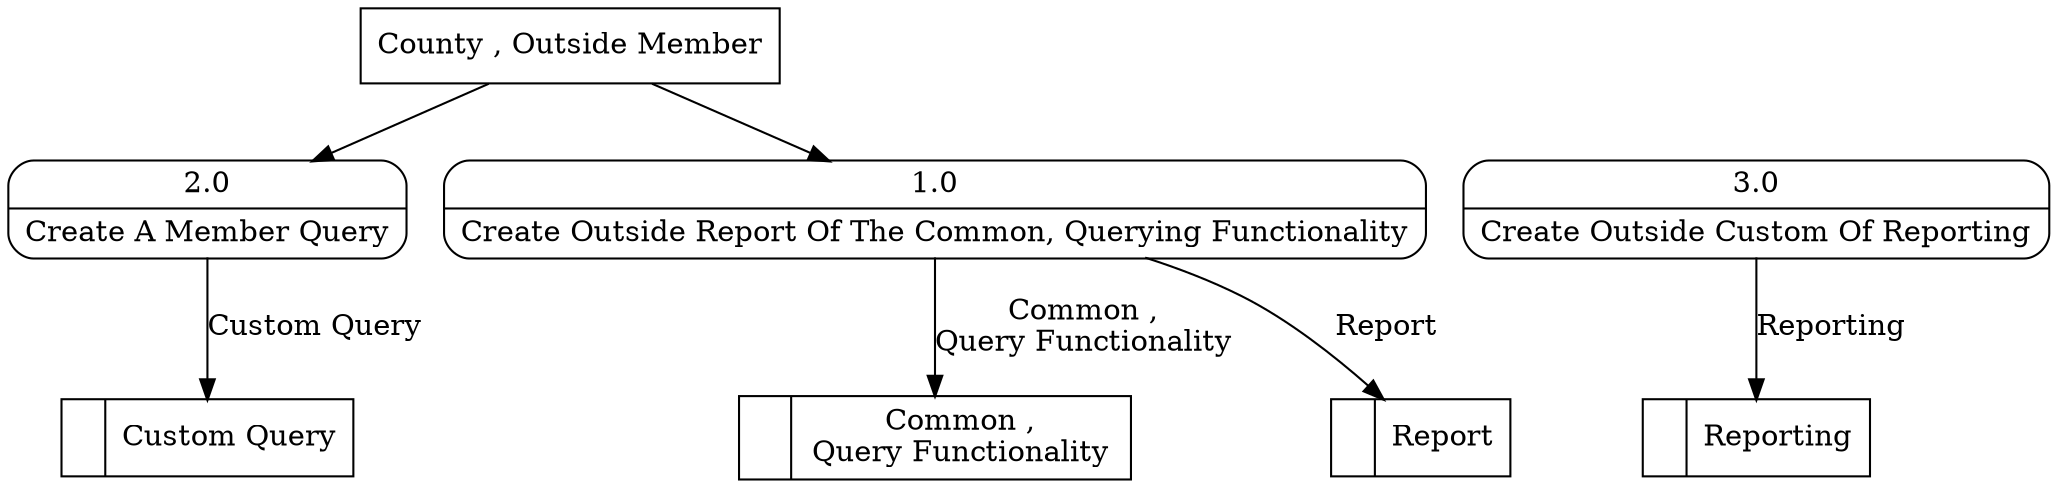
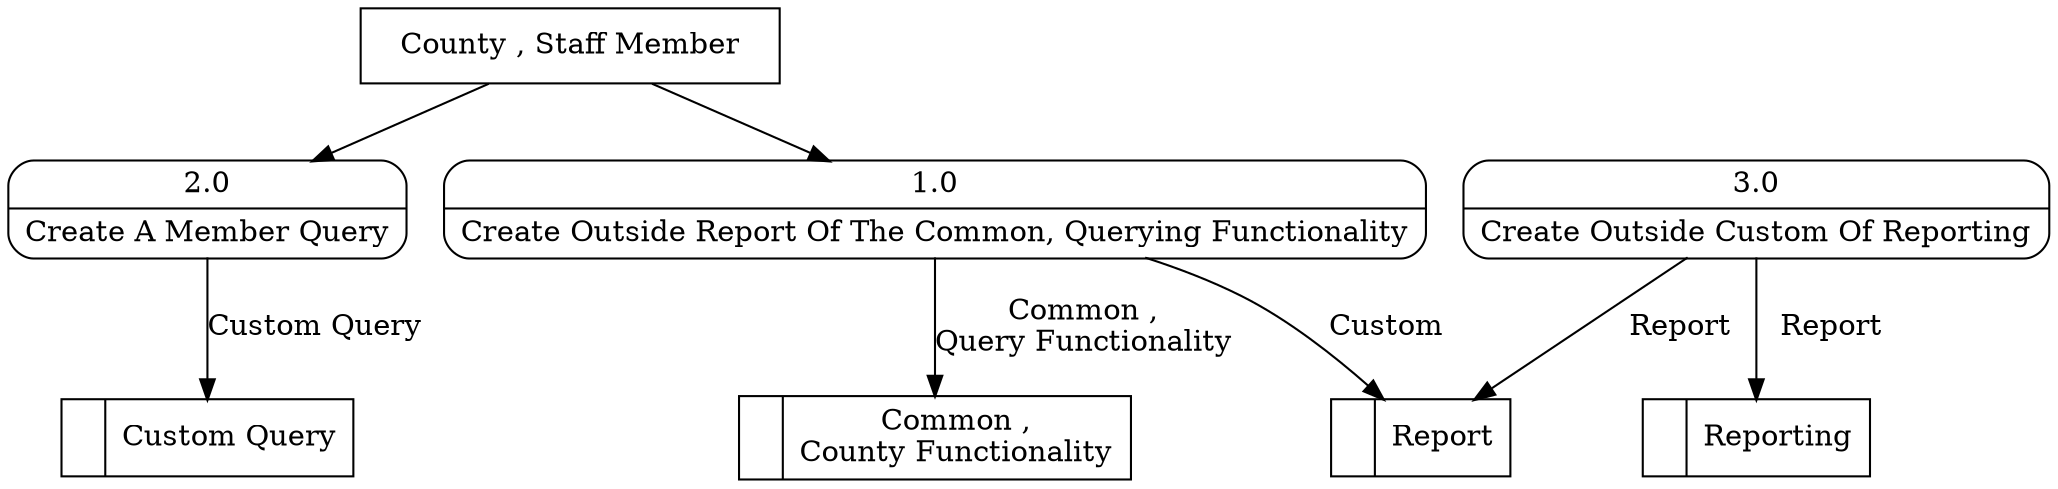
node "County , Outside Member": label "County , Outside Member" -> "County , Staff Member"
edge "3.0" -> "Report": added, label "Report"
edge "1.0" -> "Report": label "Report" -> "Custom"
edge "3.0" -> "Reporting": label "Reporting" -> "Report"
node "Common ,": text "Query Functionality" -> "County Functionality"
